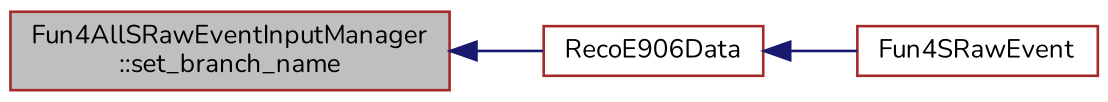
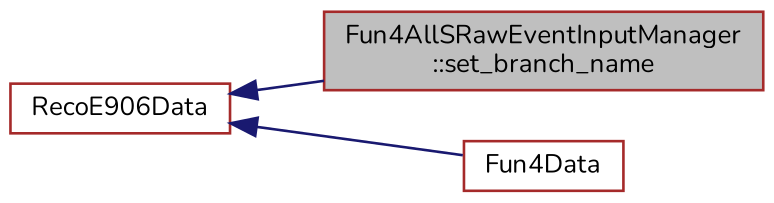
edge "RecoE906Data" -> "Fun4AllSRawEventInputManager ::set_branch_name": reversed
node "Fun4SRawEvent": label "Fun4SRawEvent" -> "Fun4Data"
